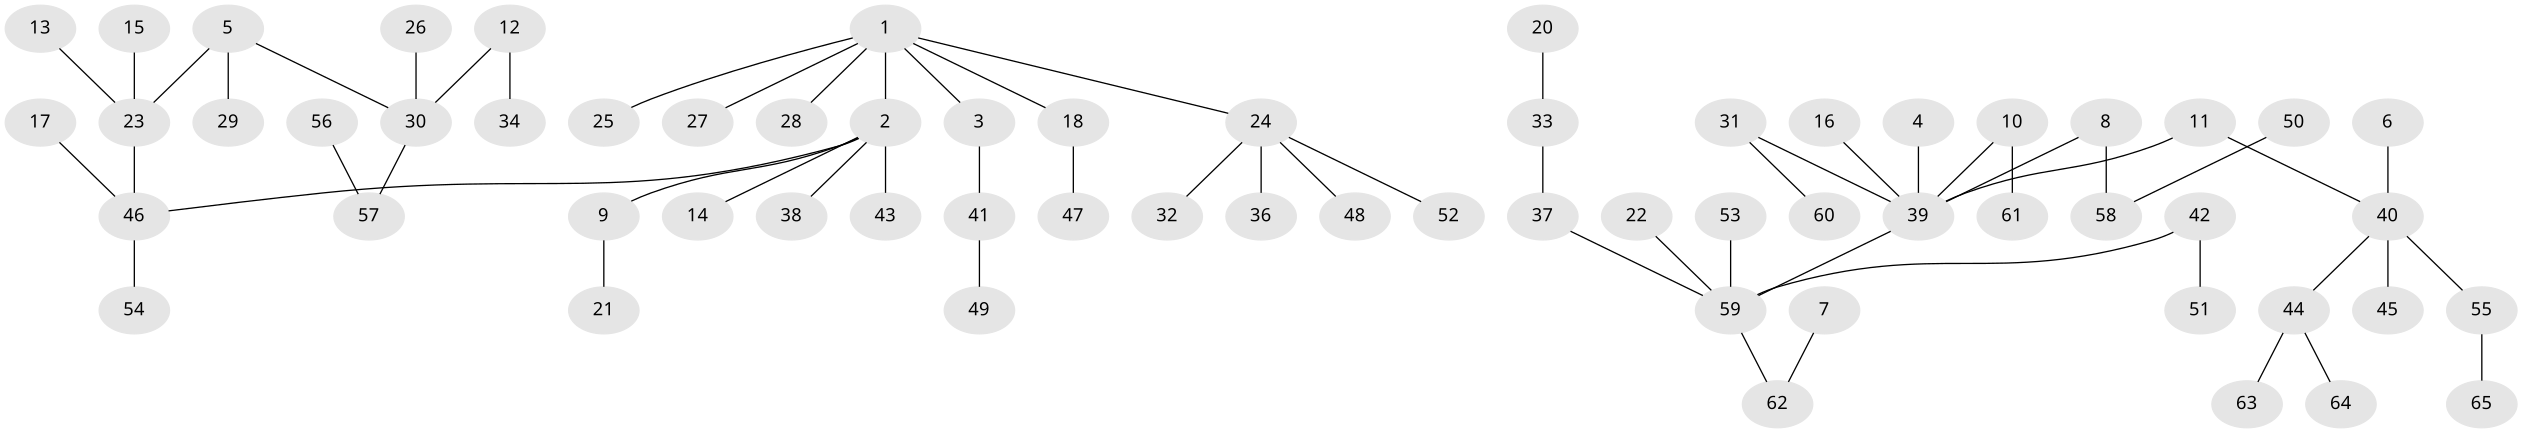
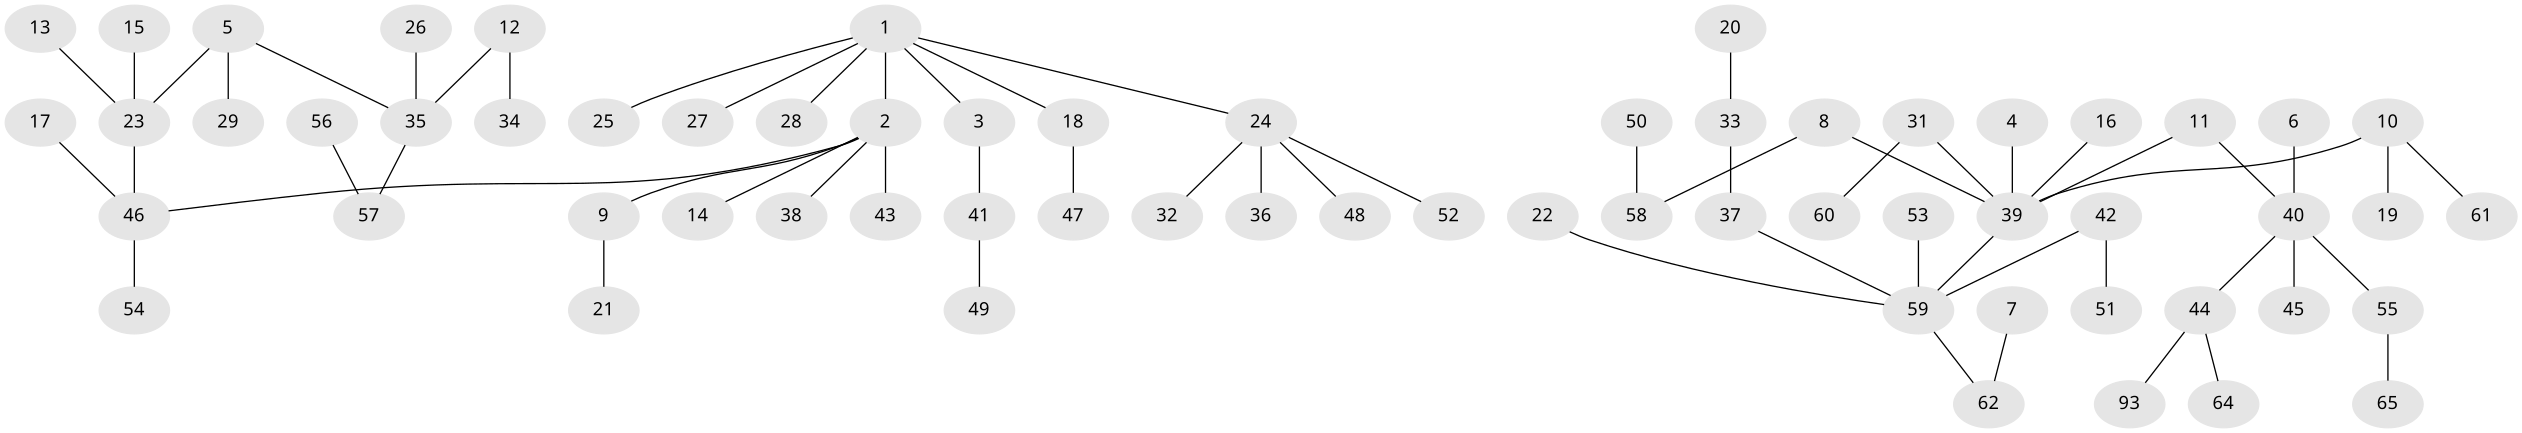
node "30": label "30" -> "35"
node "19": added
node "63": label "63" -> "93"
